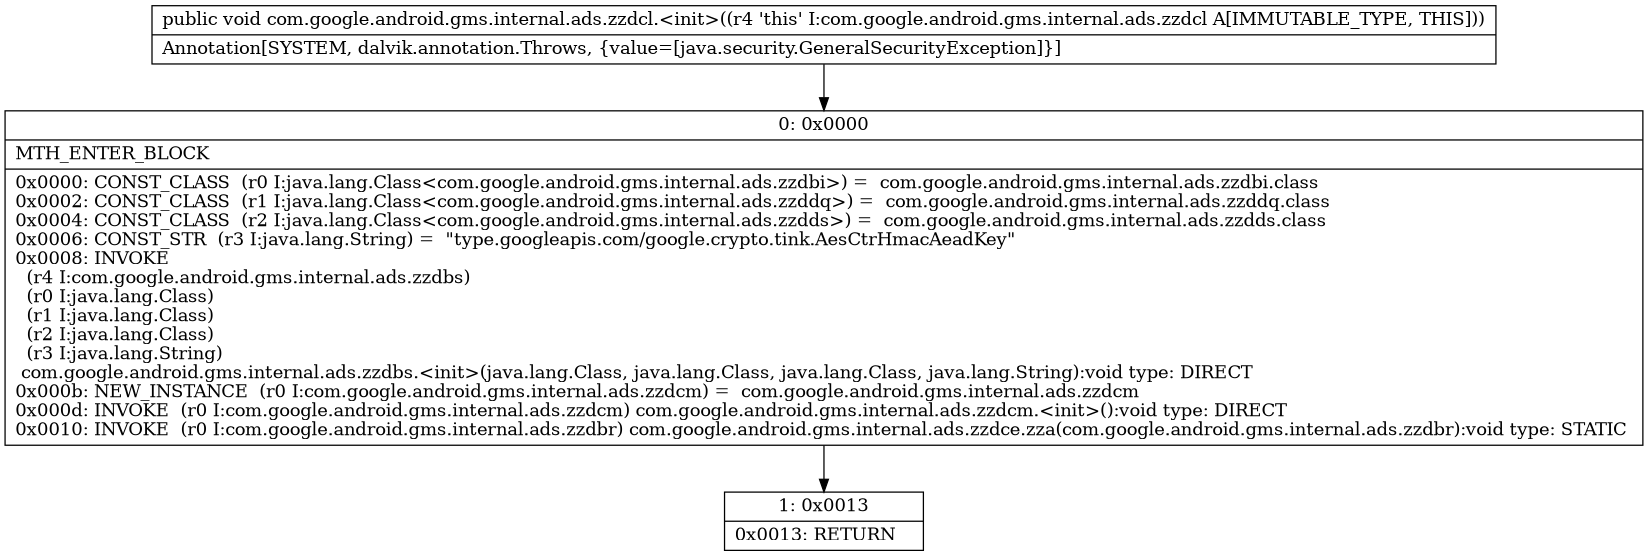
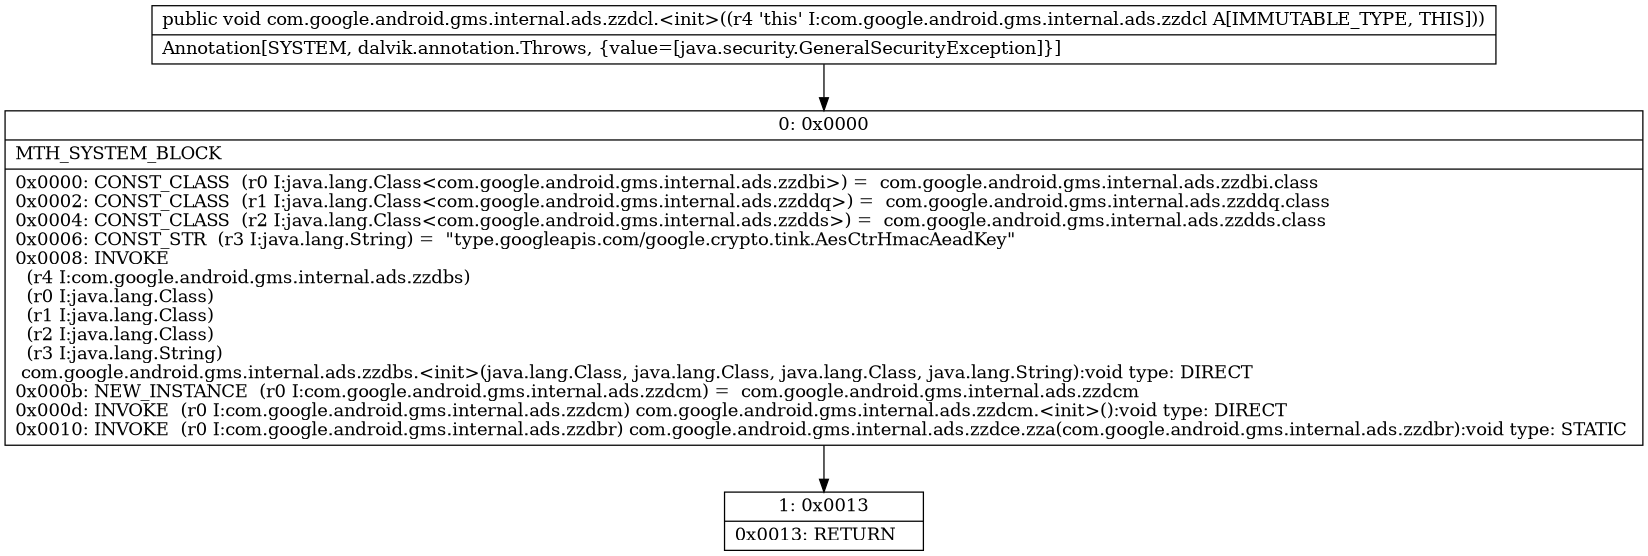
node "0: 0x0000": text "MTH_ENTER_BLOCK" -> "MTH_SYSTEM_BLOCK"
